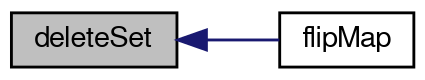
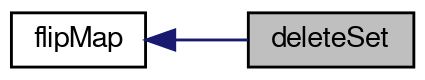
edge "flipMap" -> "deleteSet": reversed
